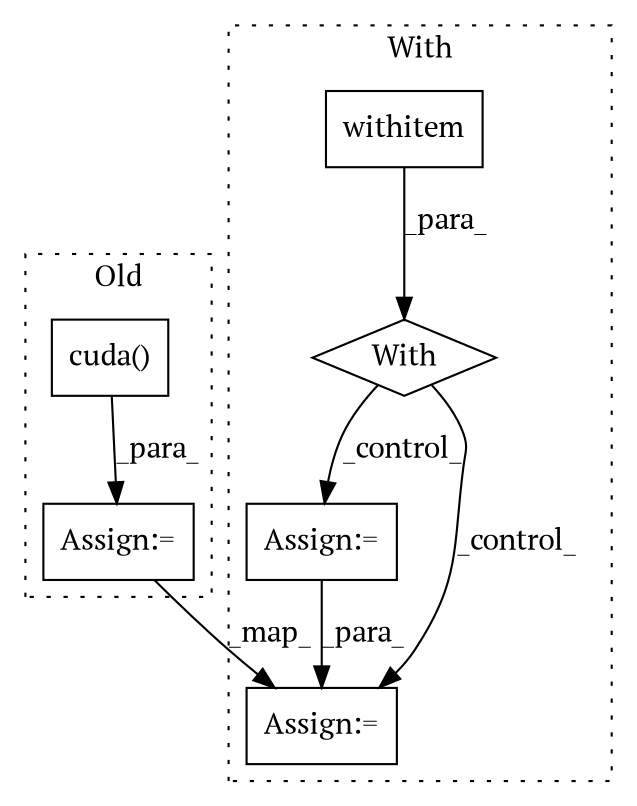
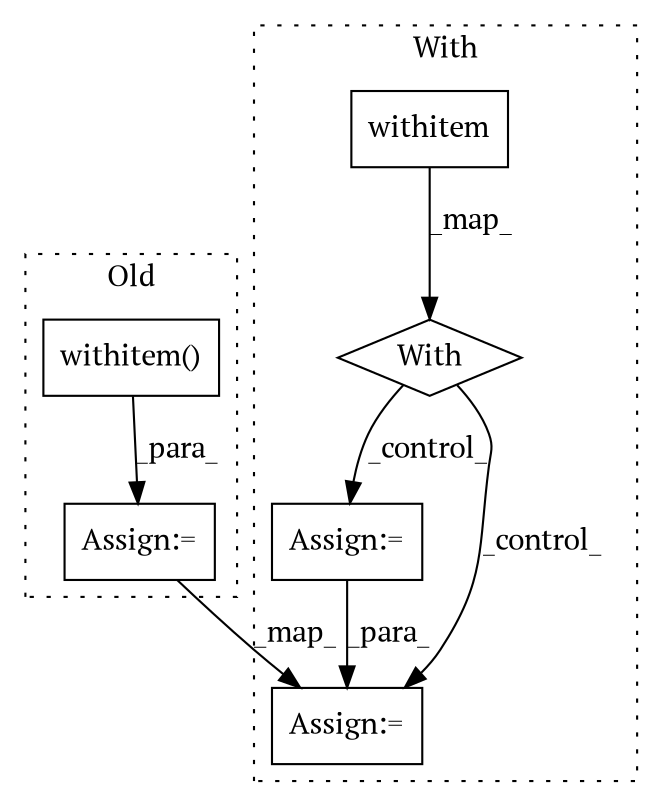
edge "withitem" -> "With": label "_para_" -> "_map_"
node "cuda()": label "cuda()" -> "withitem()"
